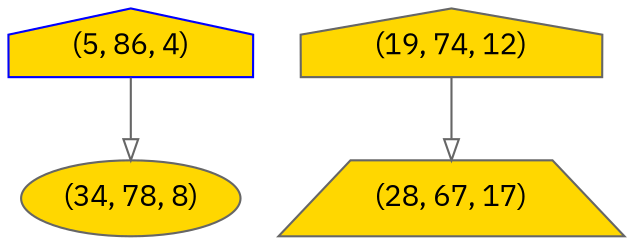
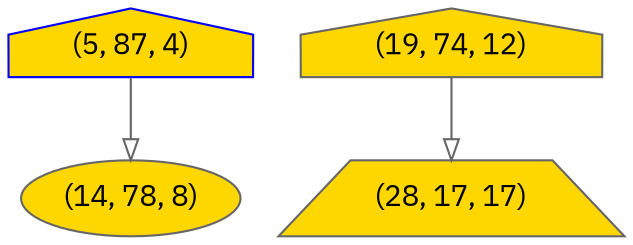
node "(5, 86, 4)": label "(5, 86, 4)" -> "(5, 87, 4)"
node "(34, 78, 8)": label "(34, 78, 8)" -> "(14, 78, 8)"
node "(28, 67, 17)": label "(28, 67, 17)" -> "(28, 17, 17)"
